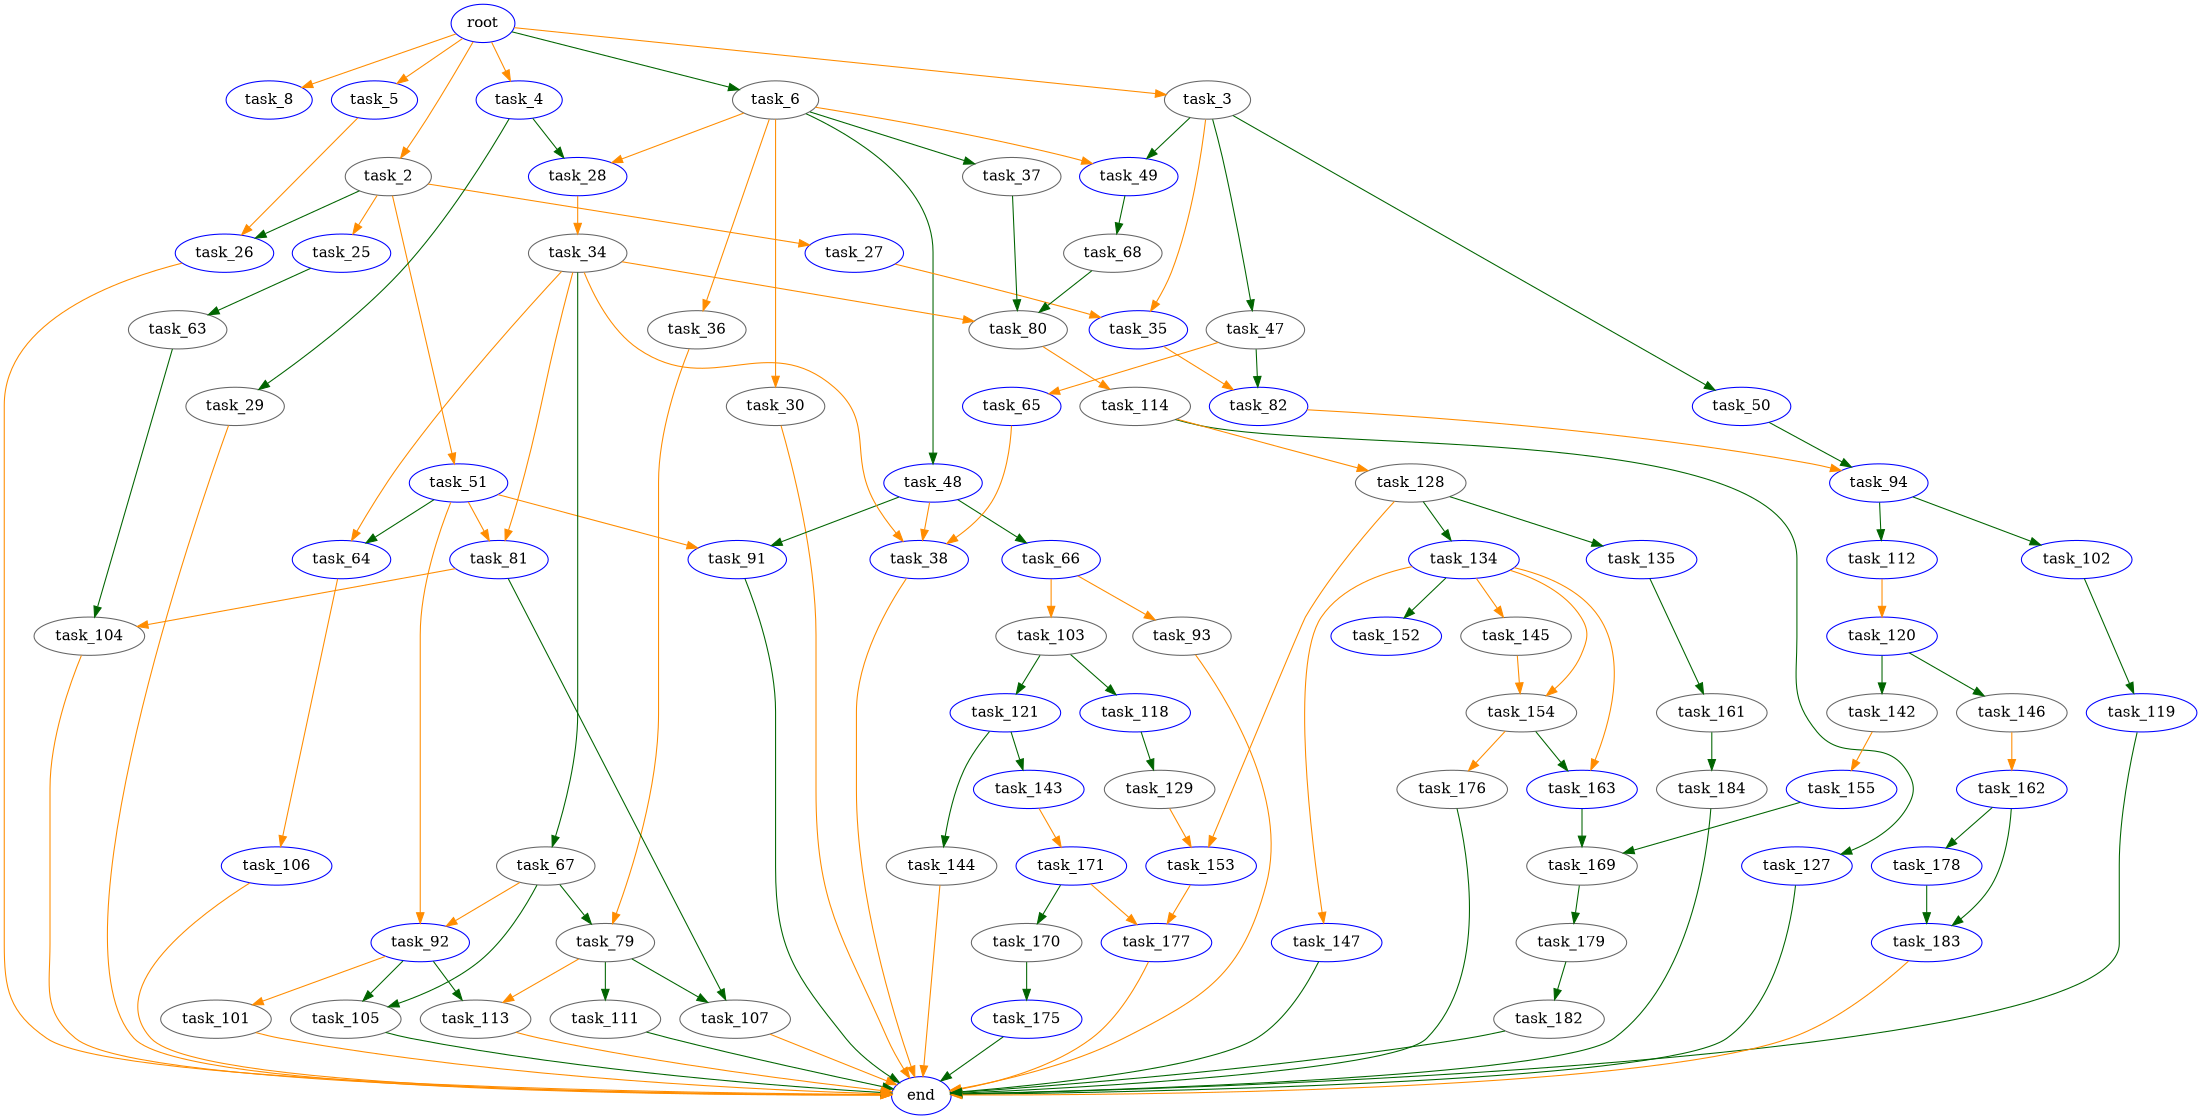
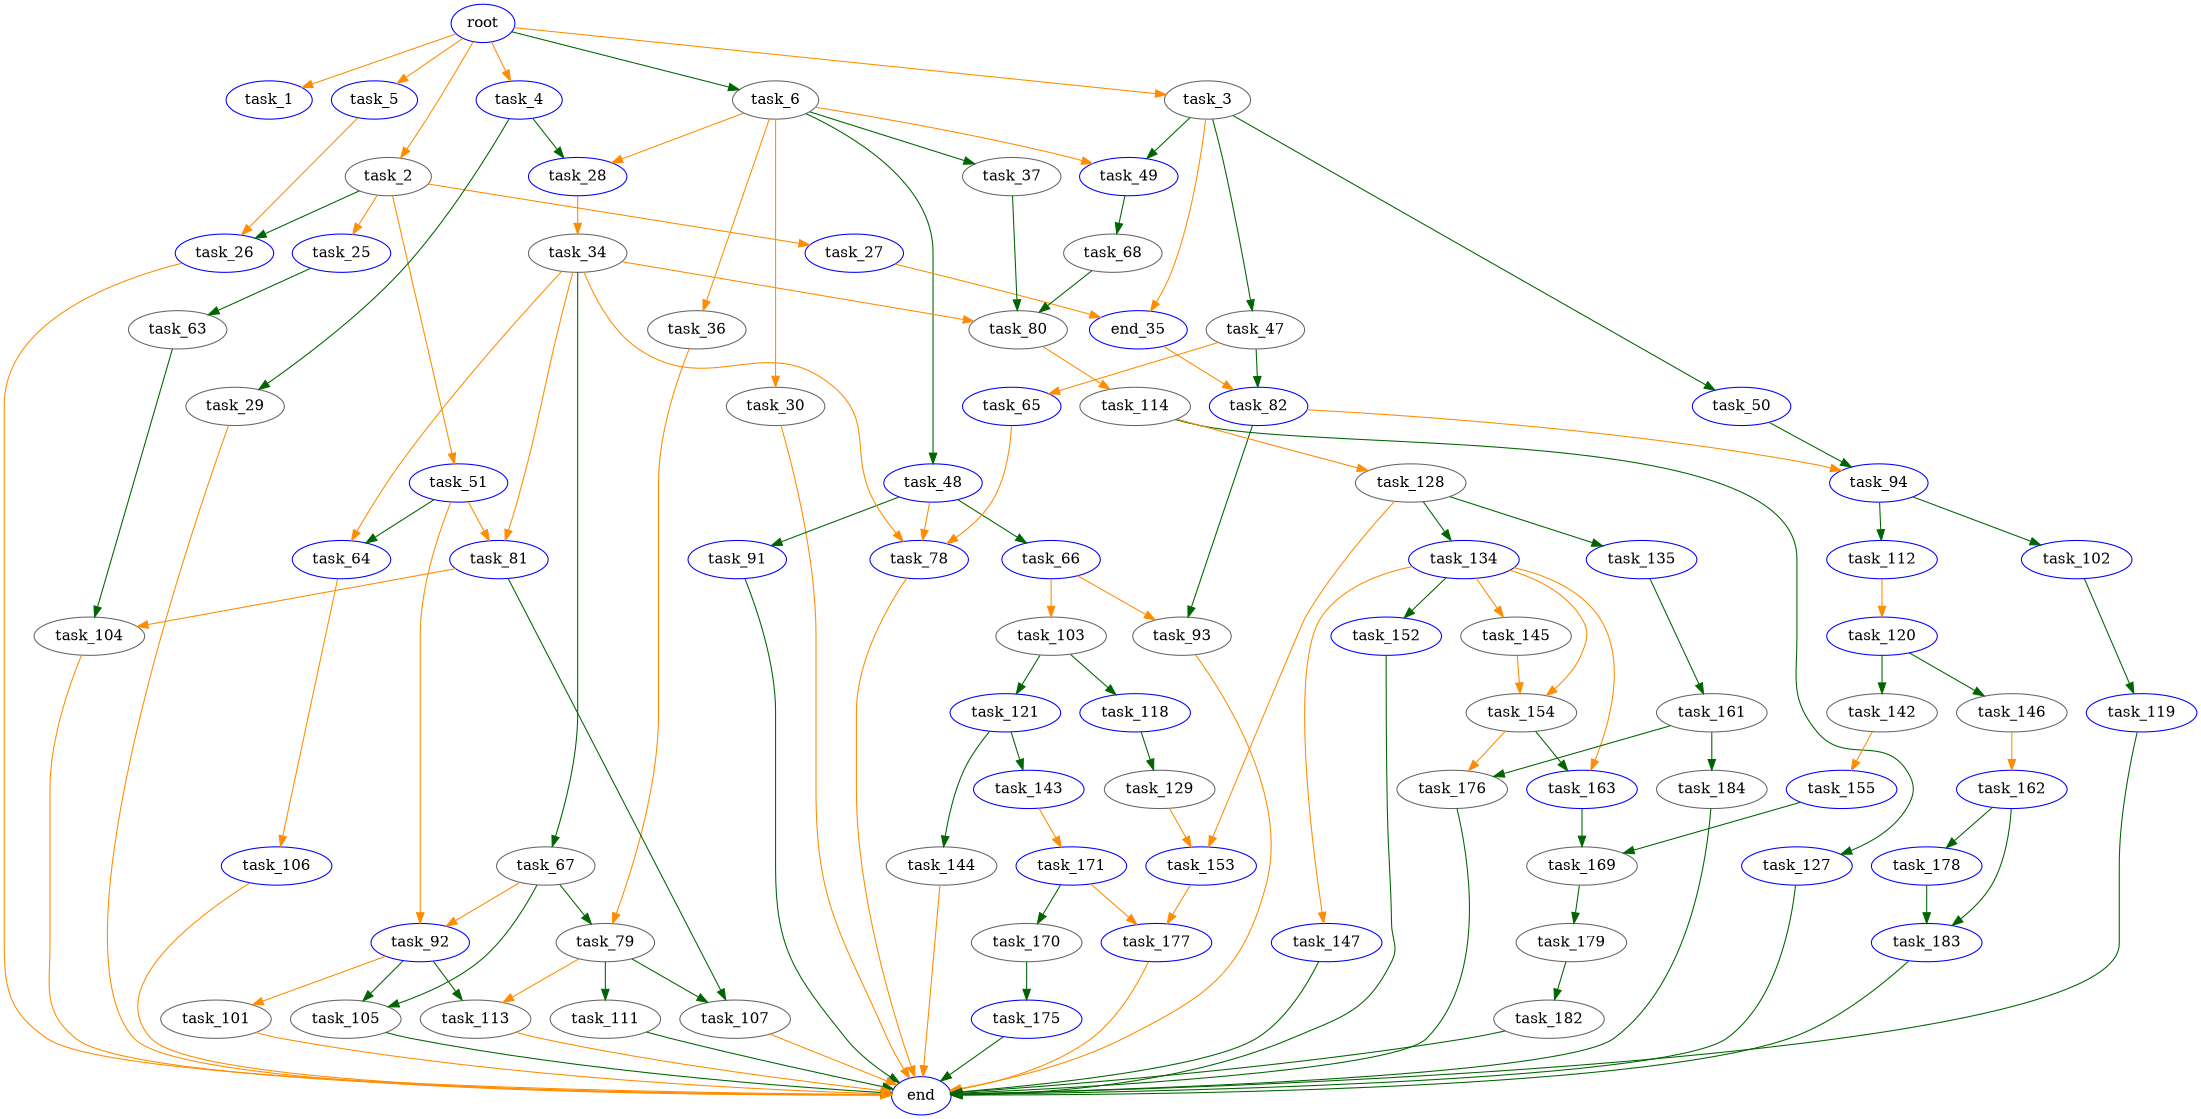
node "task_8": label "task_8" -> "task_1"
node "task_35": label "task_35" -> "end_35"
edge "task_82" -> "task_93": added
edge "task_51" -> "task_91": removed
node "task_38": label "task_38" -> "task_78"
edge "task_161" -> "task_176": added
edge "task_152" -> "end": added
edge "task_183" -> "end": color darkorange -> darkgreen
